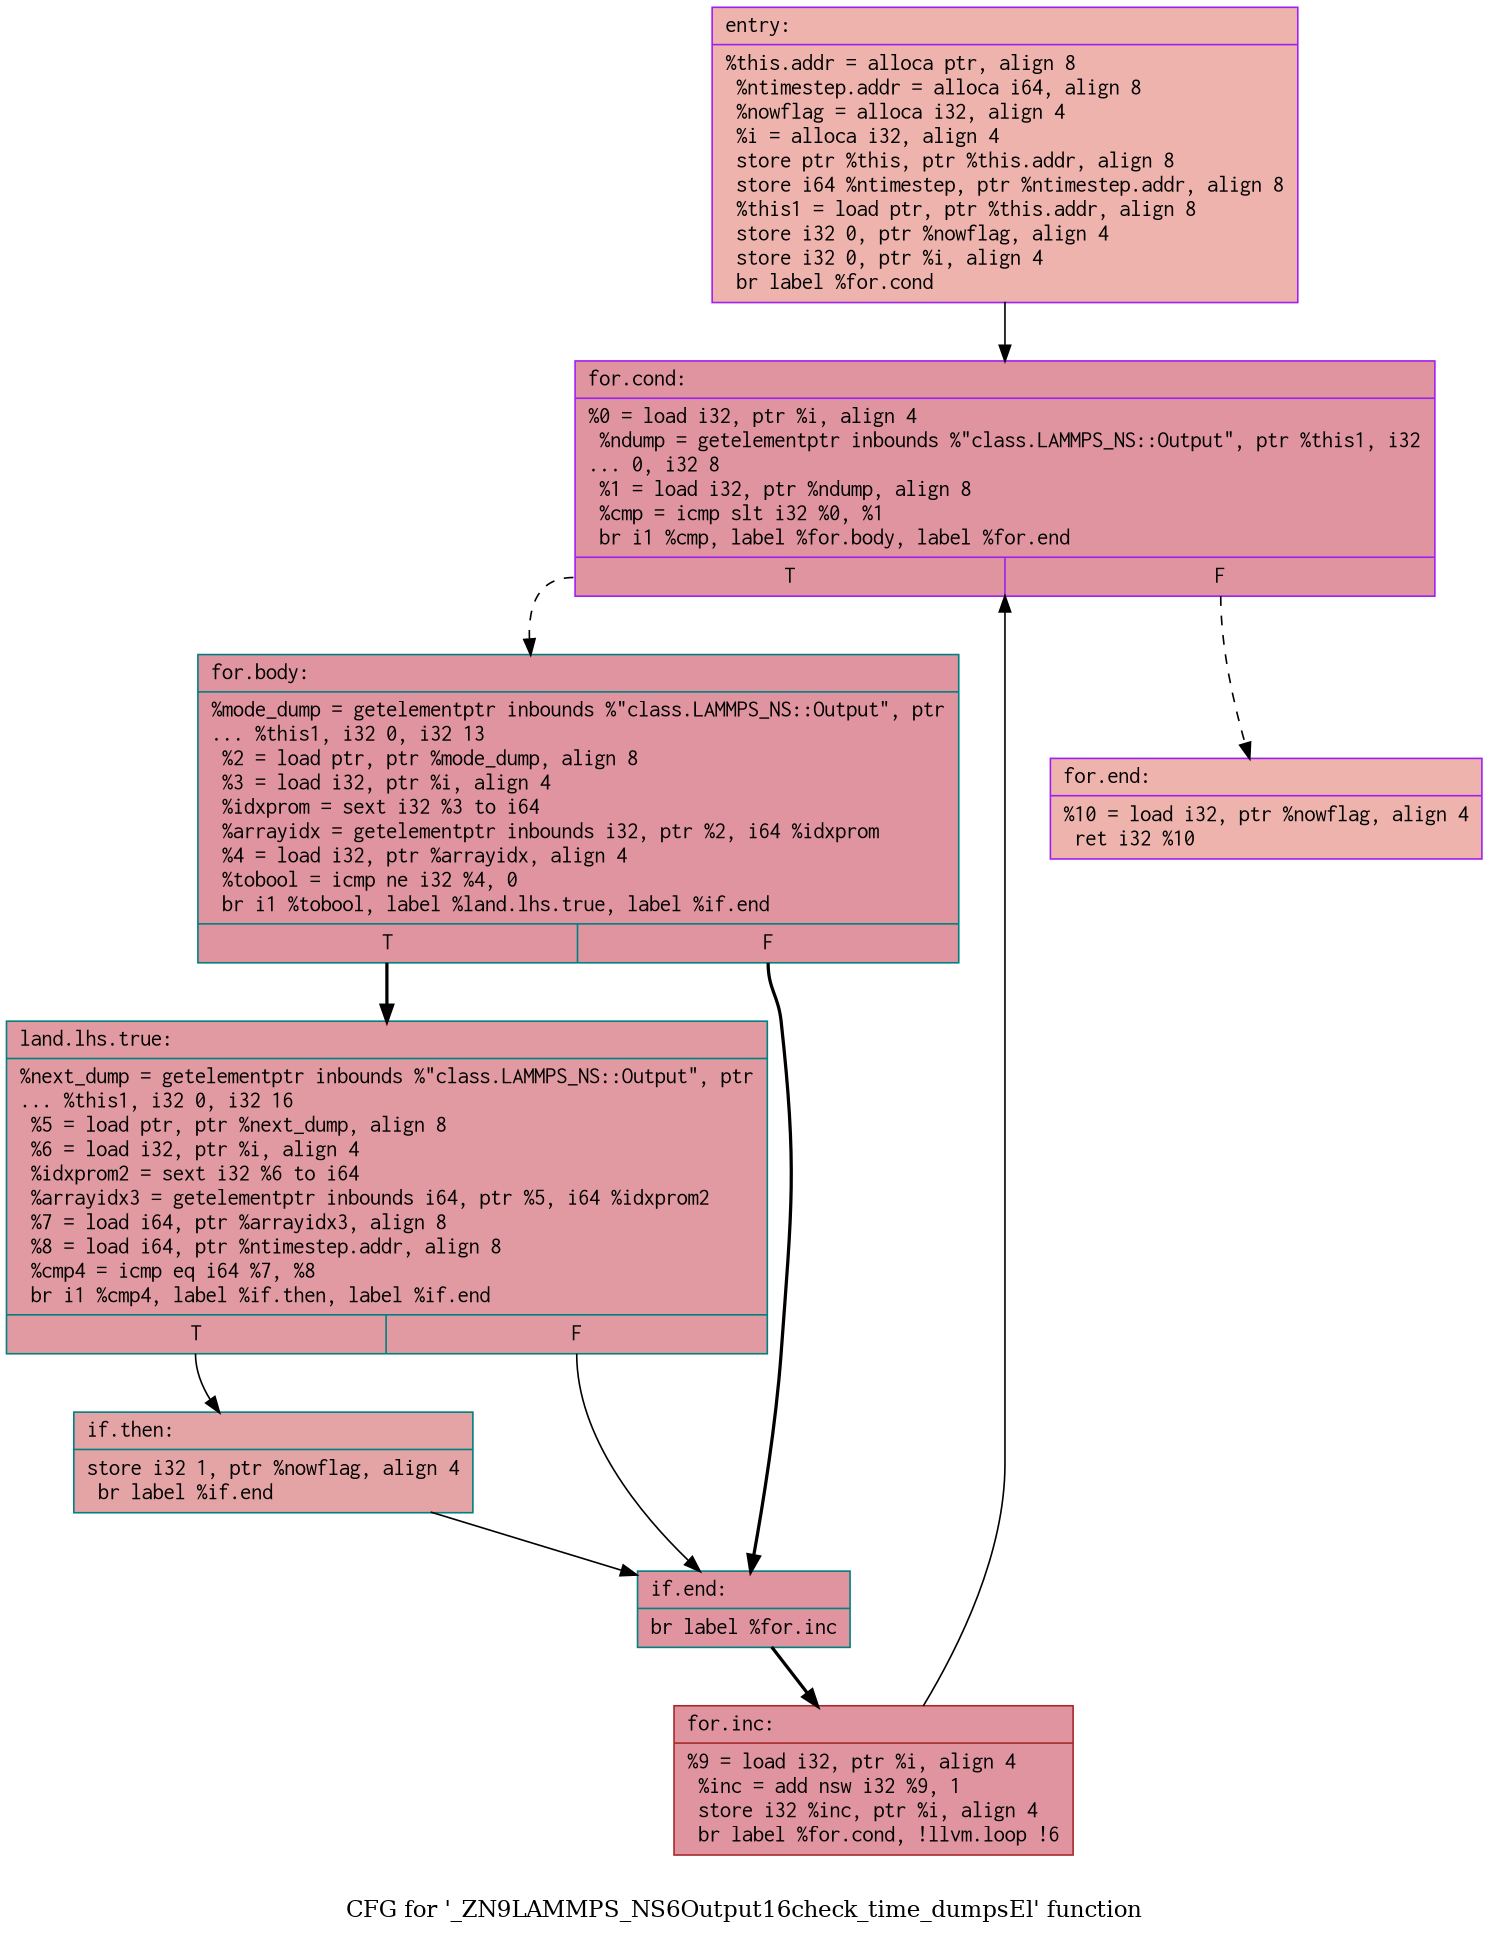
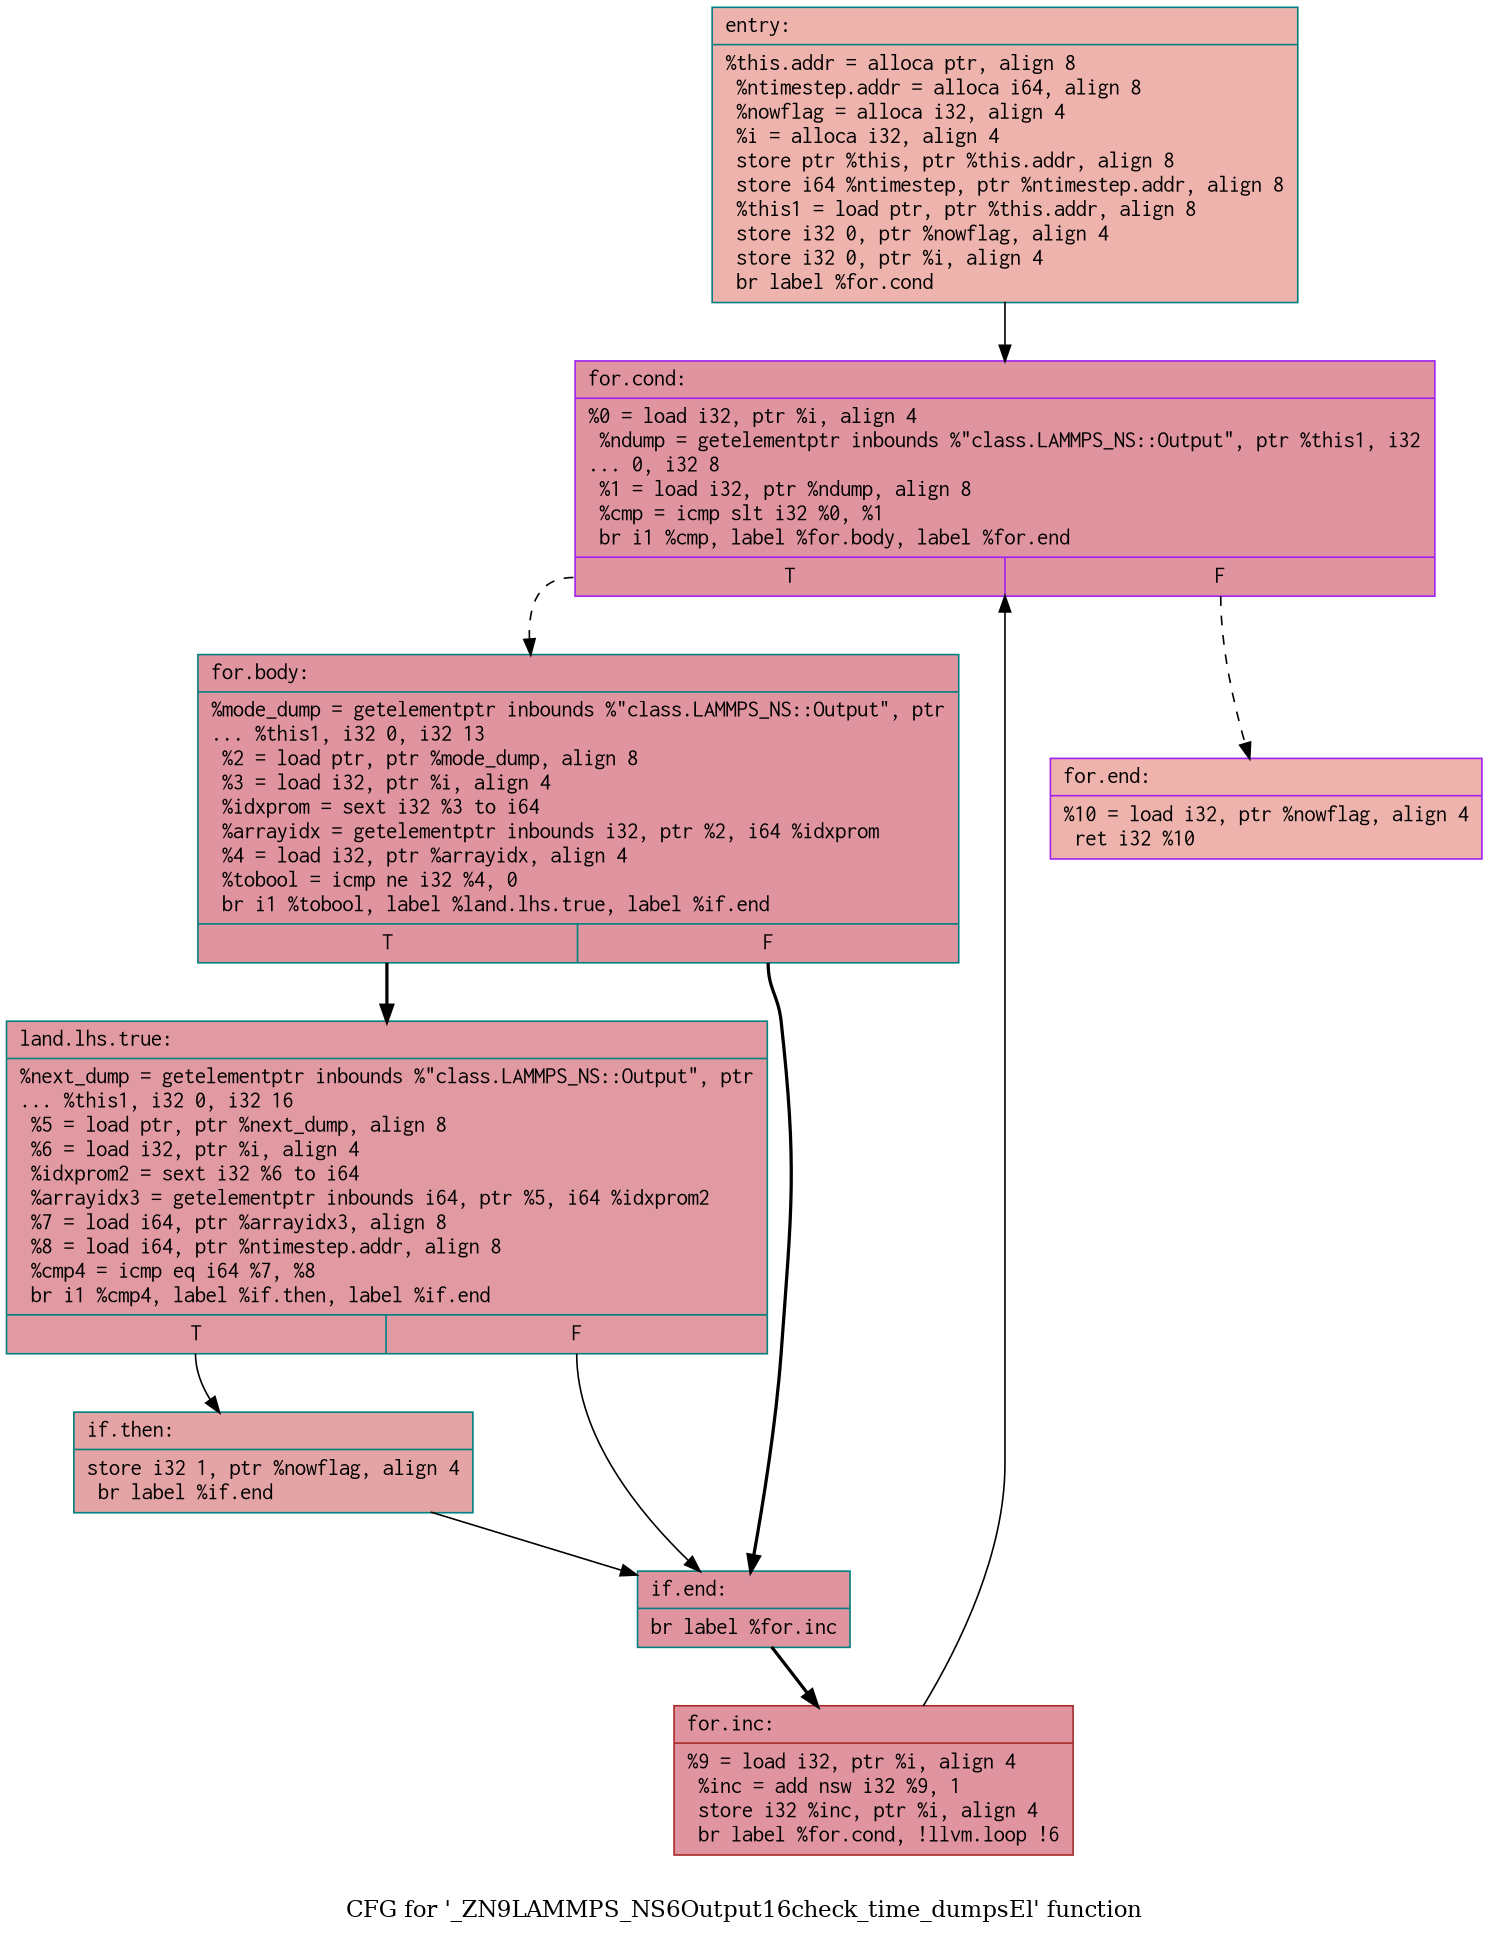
node "entry:": color purple -> teal
